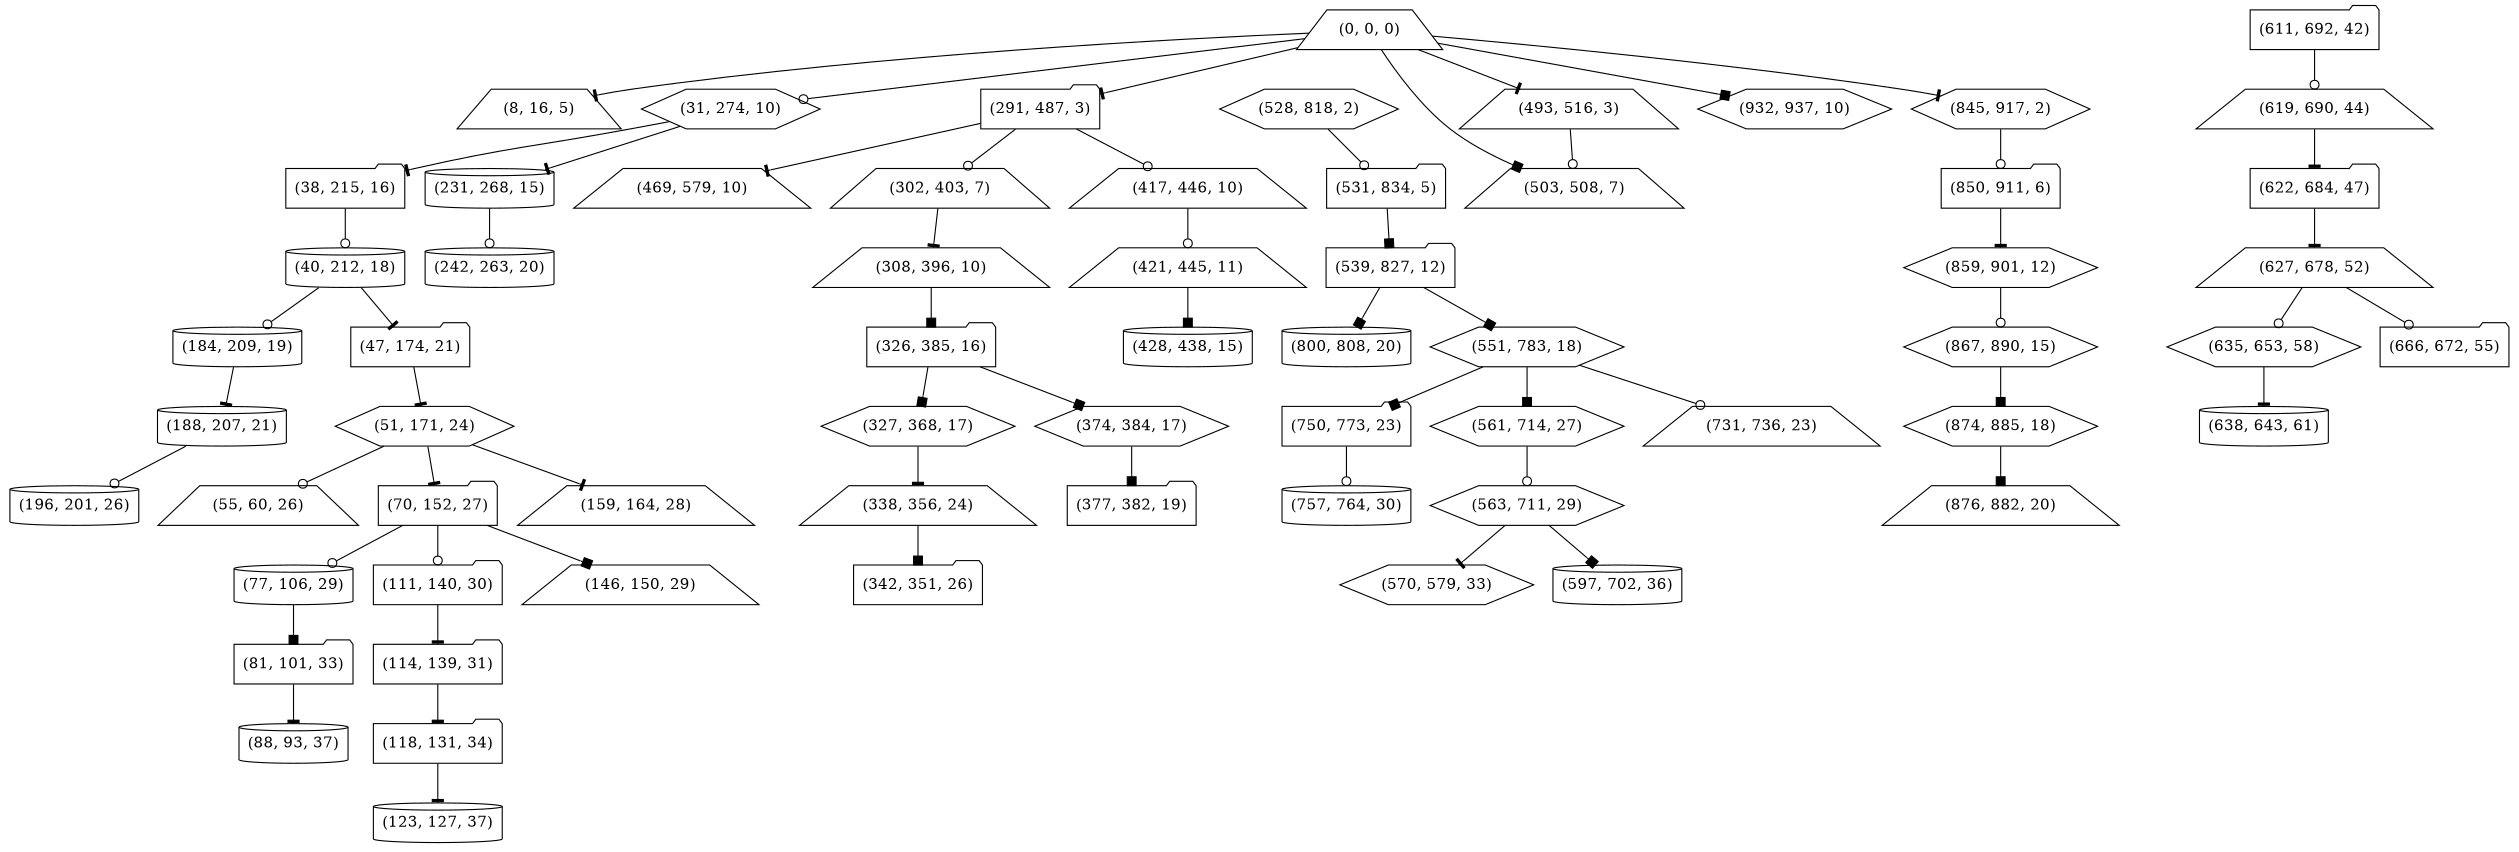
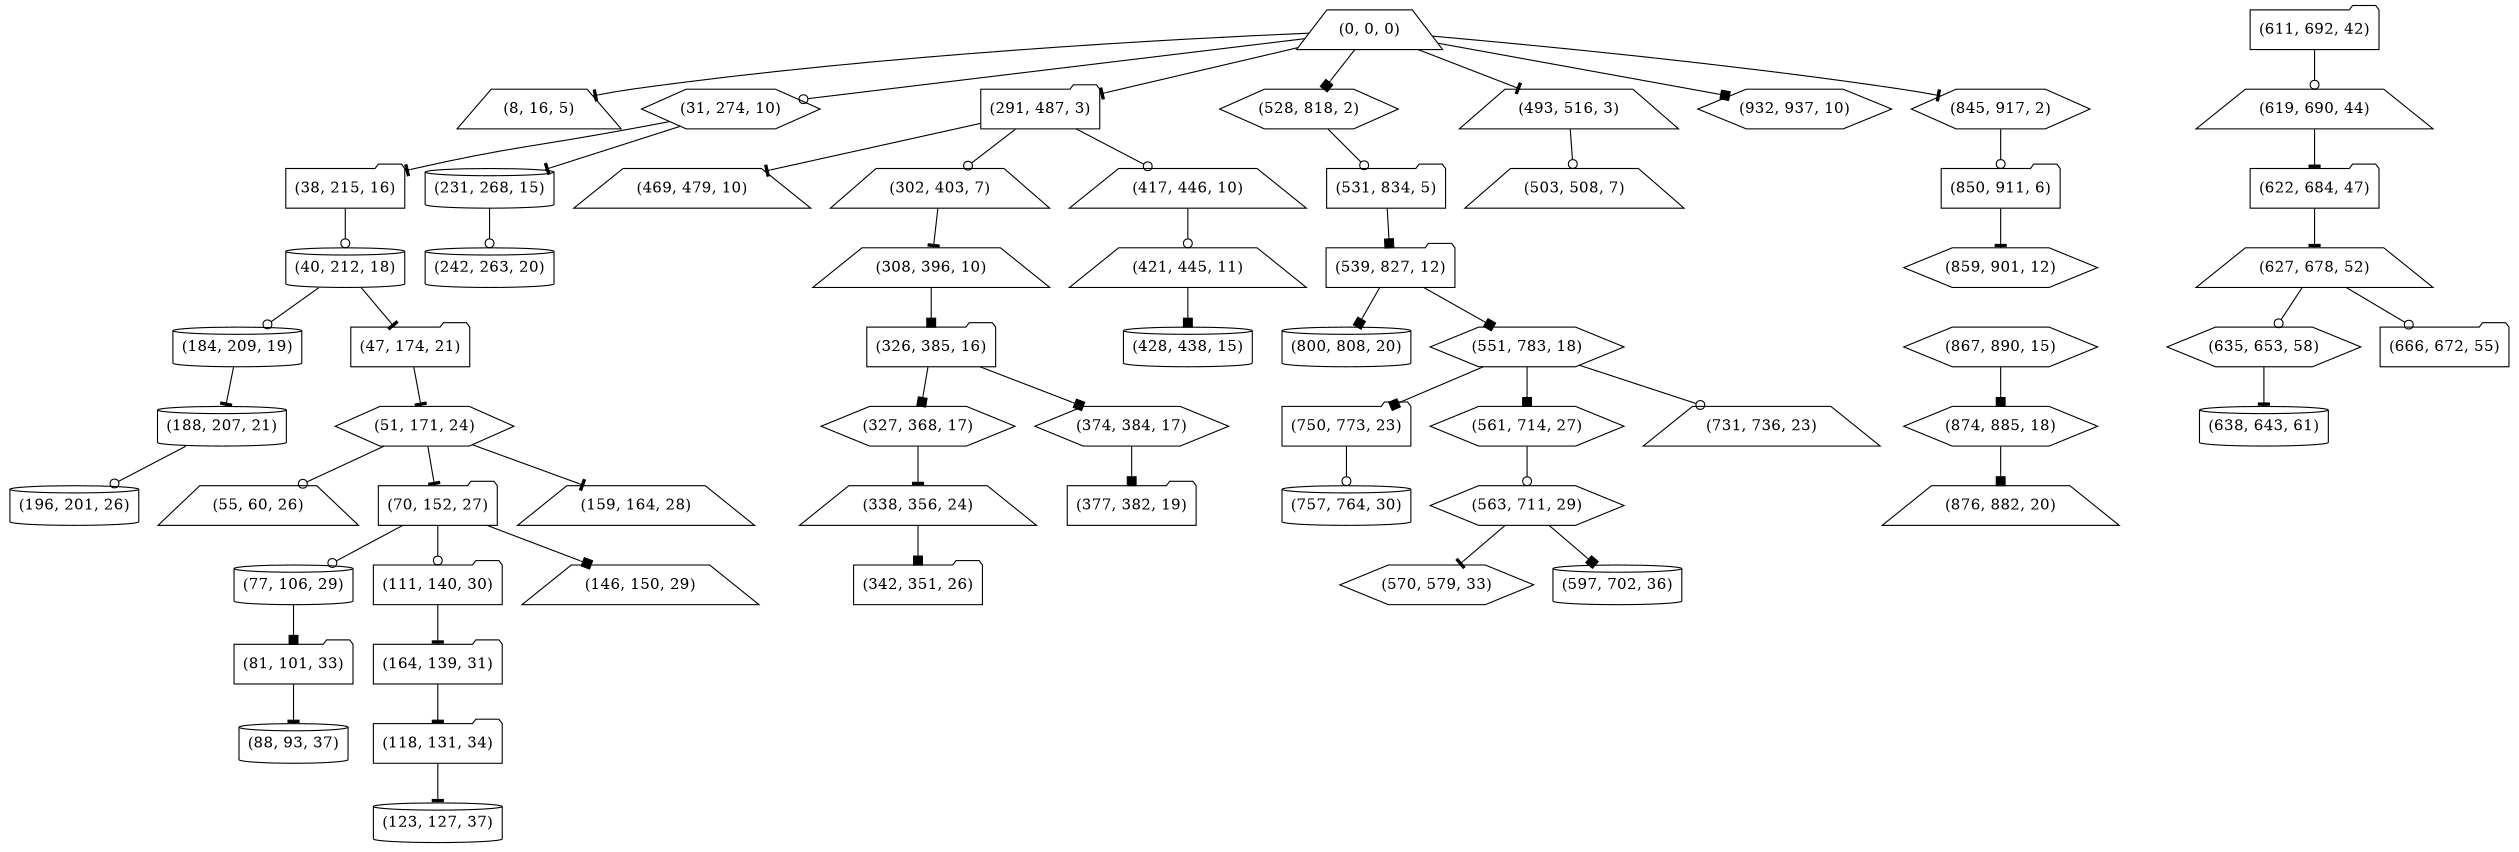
edge "(0, 0, 0)" -> "(503, 508, 7)": now "(0, 0, 0)" -> "(528, 818, 2)"
node "(469, 579, 10)": label "(469, 579, 10)" -> "(469, 479, 10)"
edge "(859, 901, 12)" -> "(867, 890, 15)": removed
node "(114, 139, 31)": label "(114, 139, 31)" -> "(164, 139, 31)"
